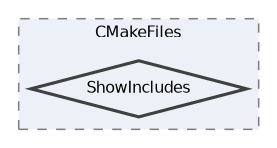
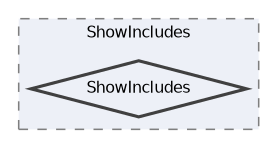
cluster "CMakeFiles": label "CMakeFiles" -> "ShowIncludes"
